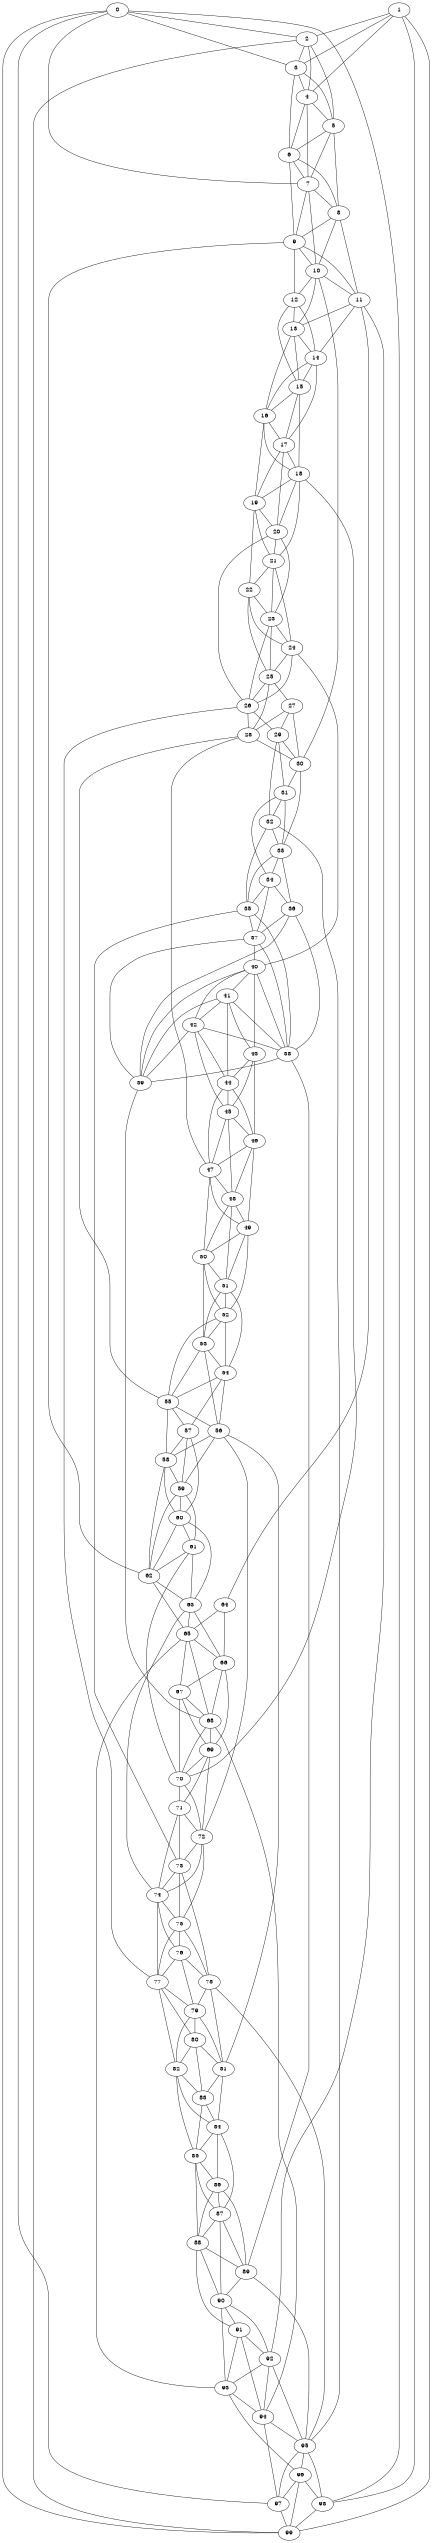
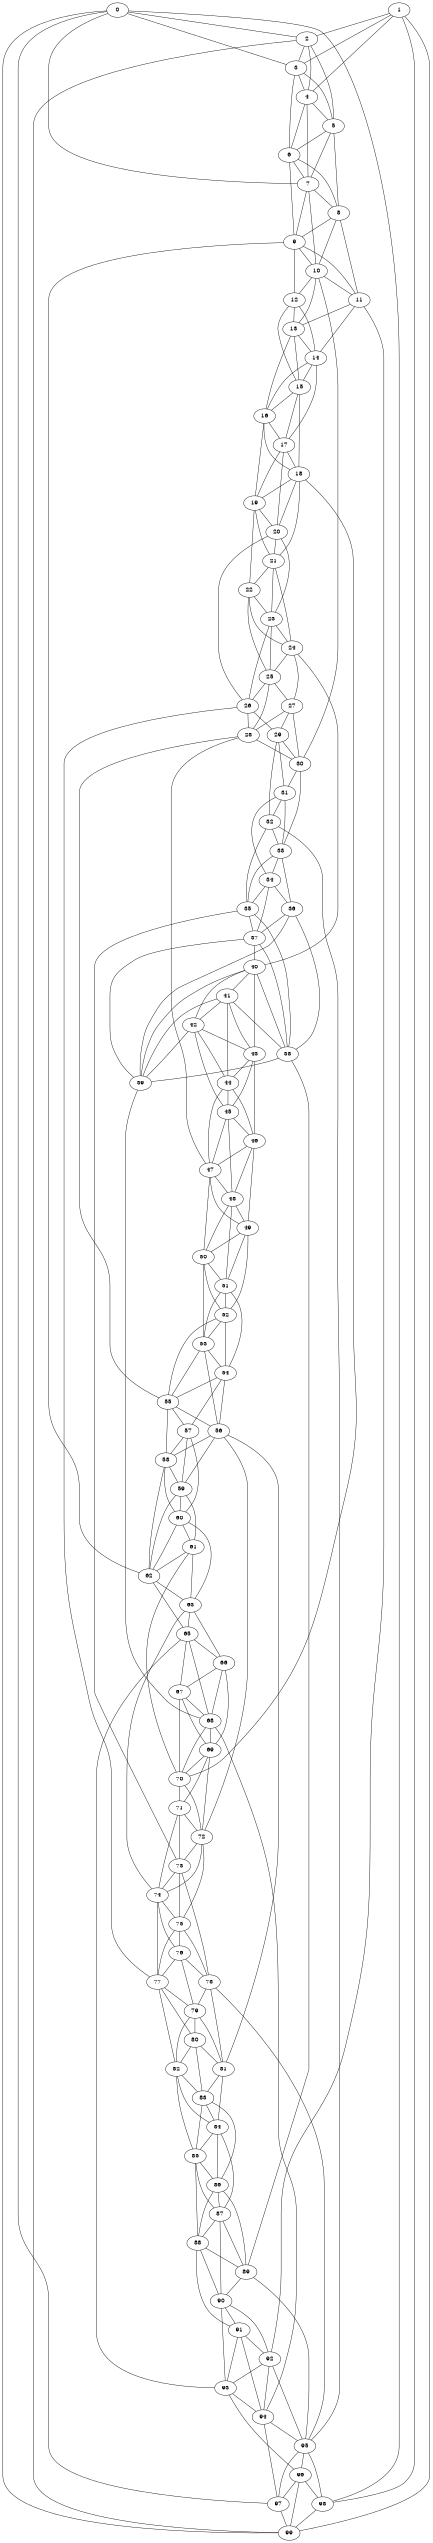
edge "24" -- "26": now "24" -- "27"
edge "42" -- "38": now "42" -- "43"
node "64": removed
edge "83" -- "86": added
